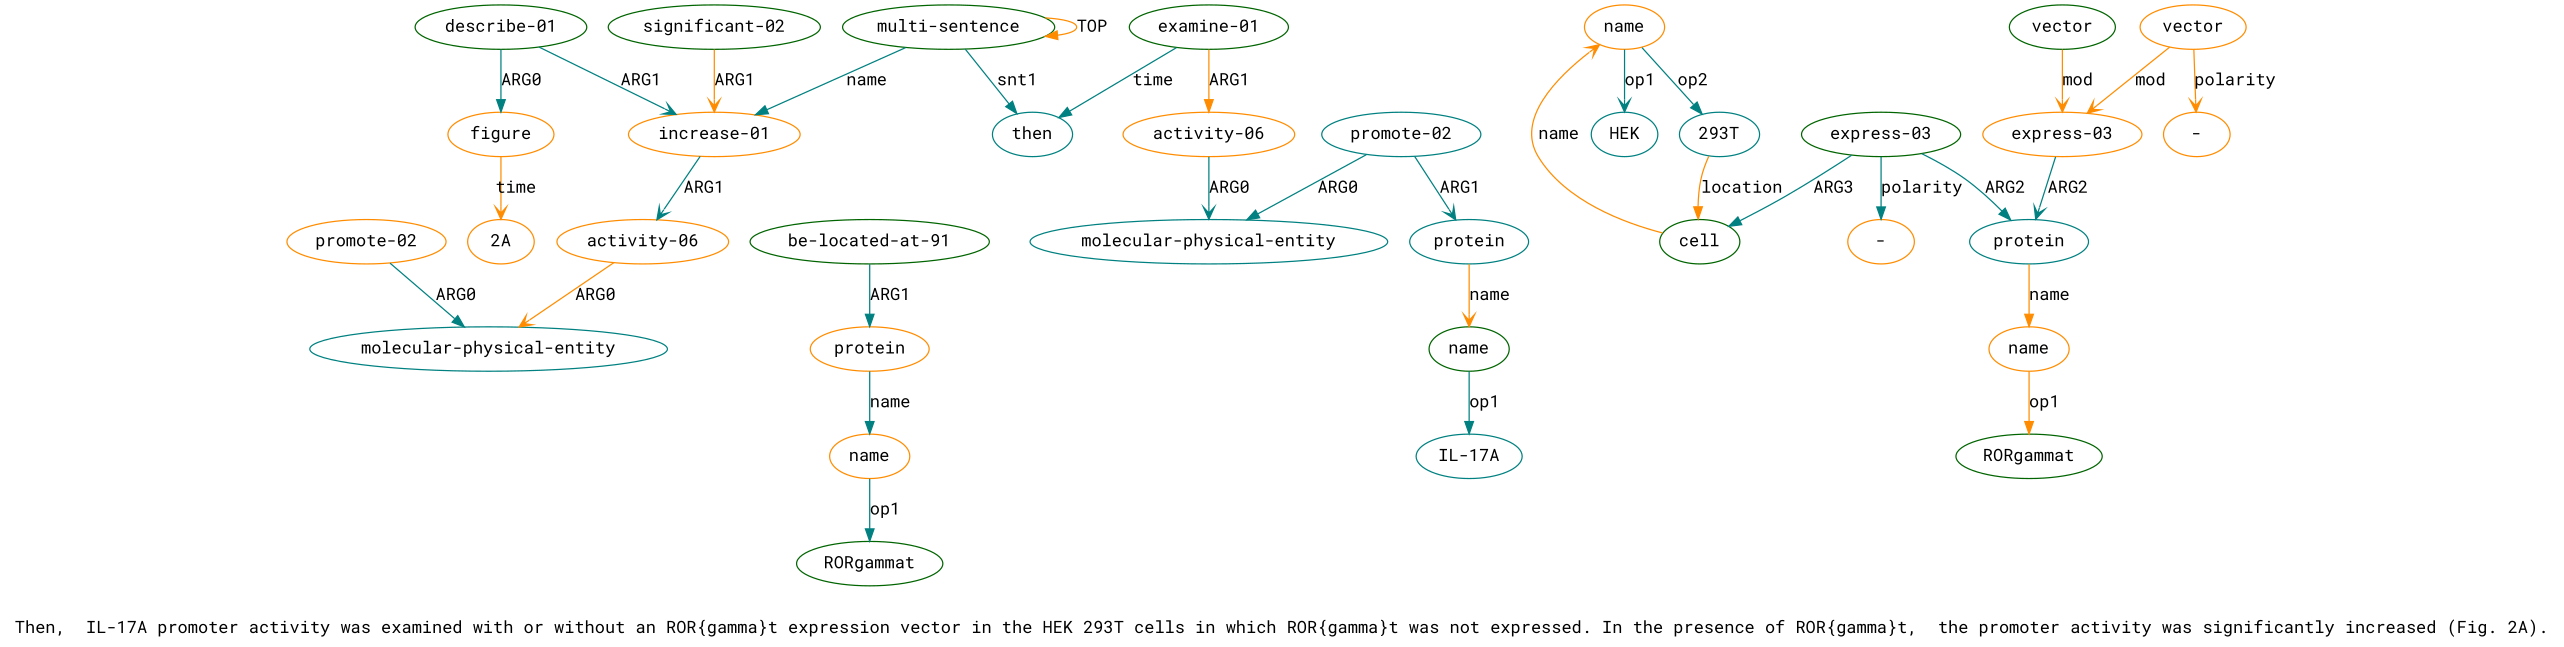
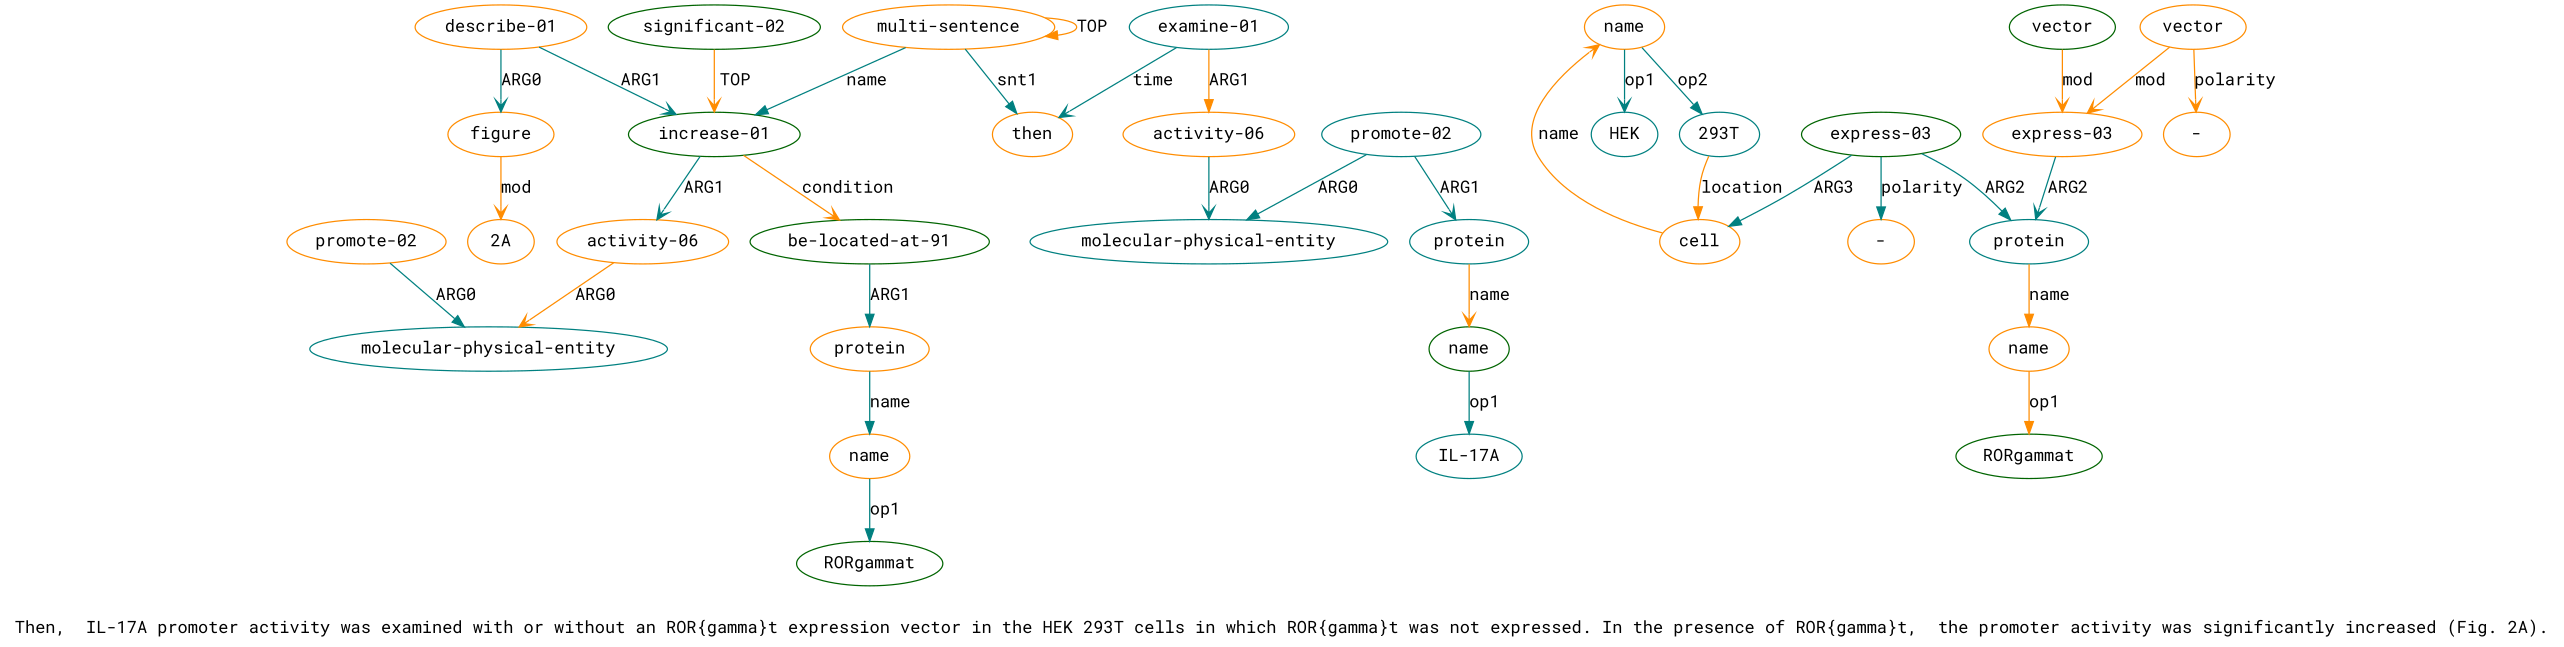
node "describe-01": color darkgreen -> darkorange
node "multi-sentence": color darkgreen -> darkorange
node "examine-01": color darkgreen -> teal
edge "describe-01" -> "figure": arrowhead normal -> vee
edge "examine-01" -> "then": arrowhead normal -> vee
edge "significant-02" -> "increase-01": label "ARG1" -> "TOP"
node "increase-01": color darkorange -> darkgreen
node "then": color teal -> darkorange
edge "increase-01" -> "be-located-at-91": added, label "condition"
edge "figure" -> "2A": label "time" -> "mod"
node "cell": color darkgreen -> darkorange
